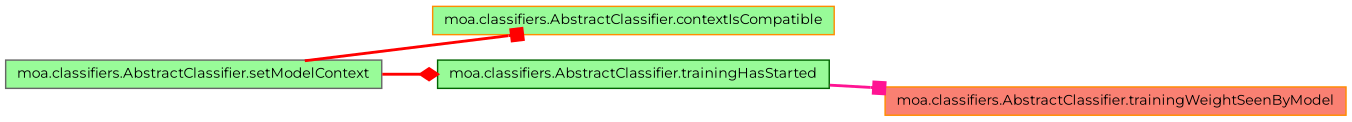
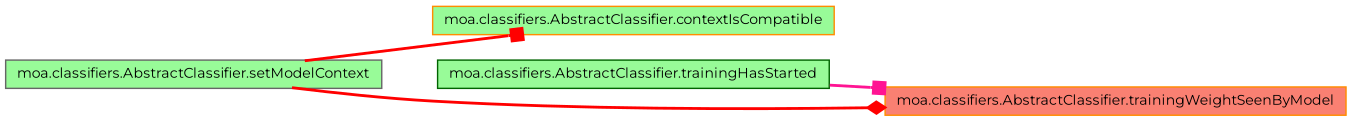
edge "moa.classifiers.AbstractClassifier.setModelContext" -> "moa.classifiers.AbstractClassifier.trainingHasStarted": now "moa.classifiers.AbstractClassifier.setModelContext" -> "moa.classifiers.AbstractClassifier.trainingWeightSeenByModel"
